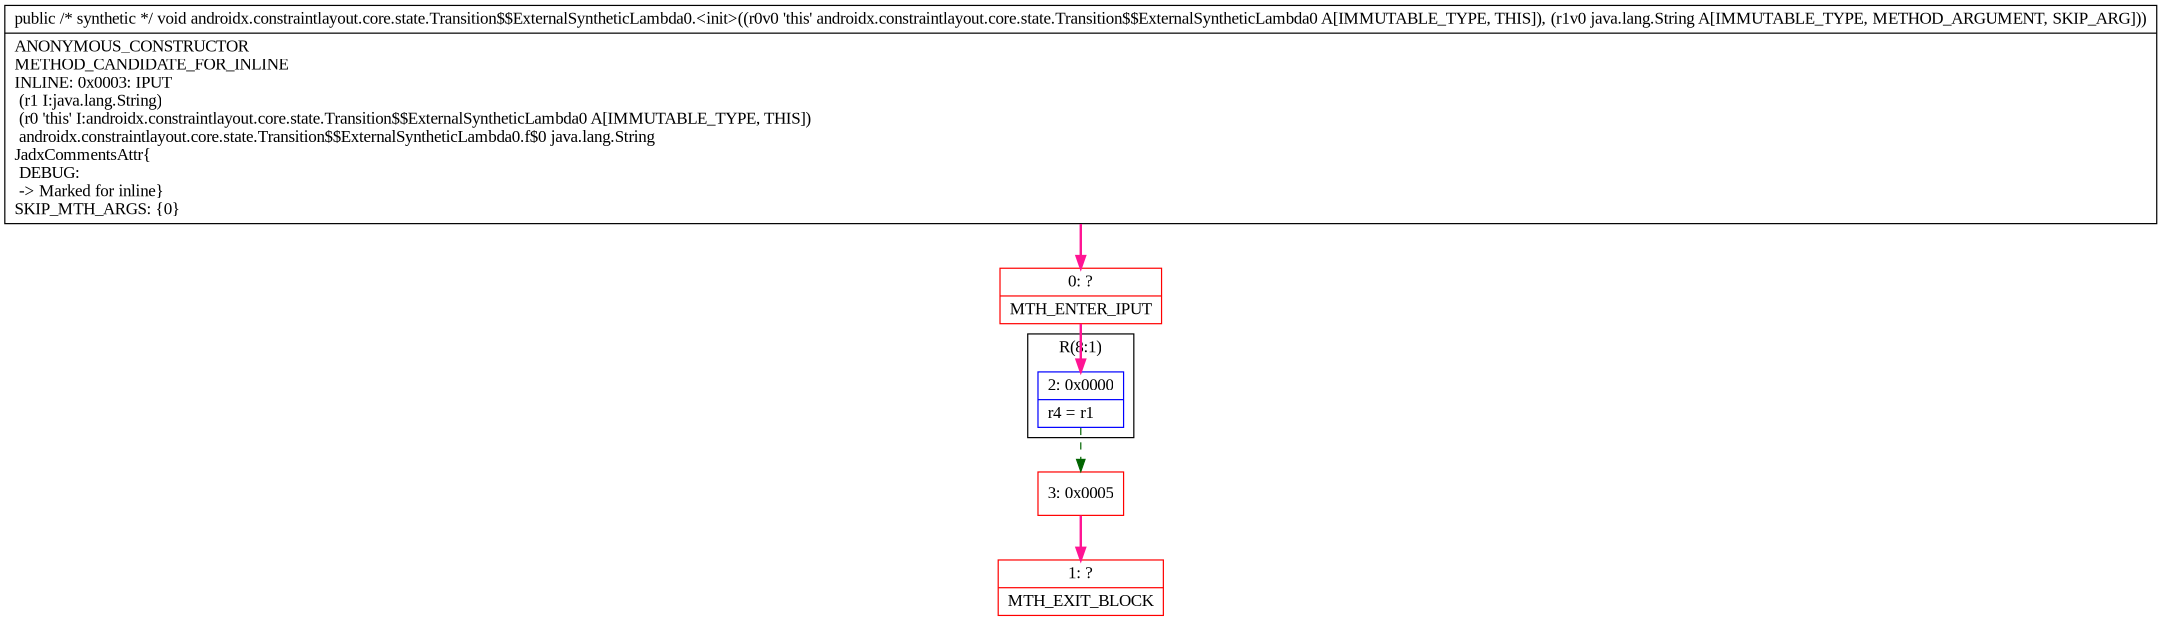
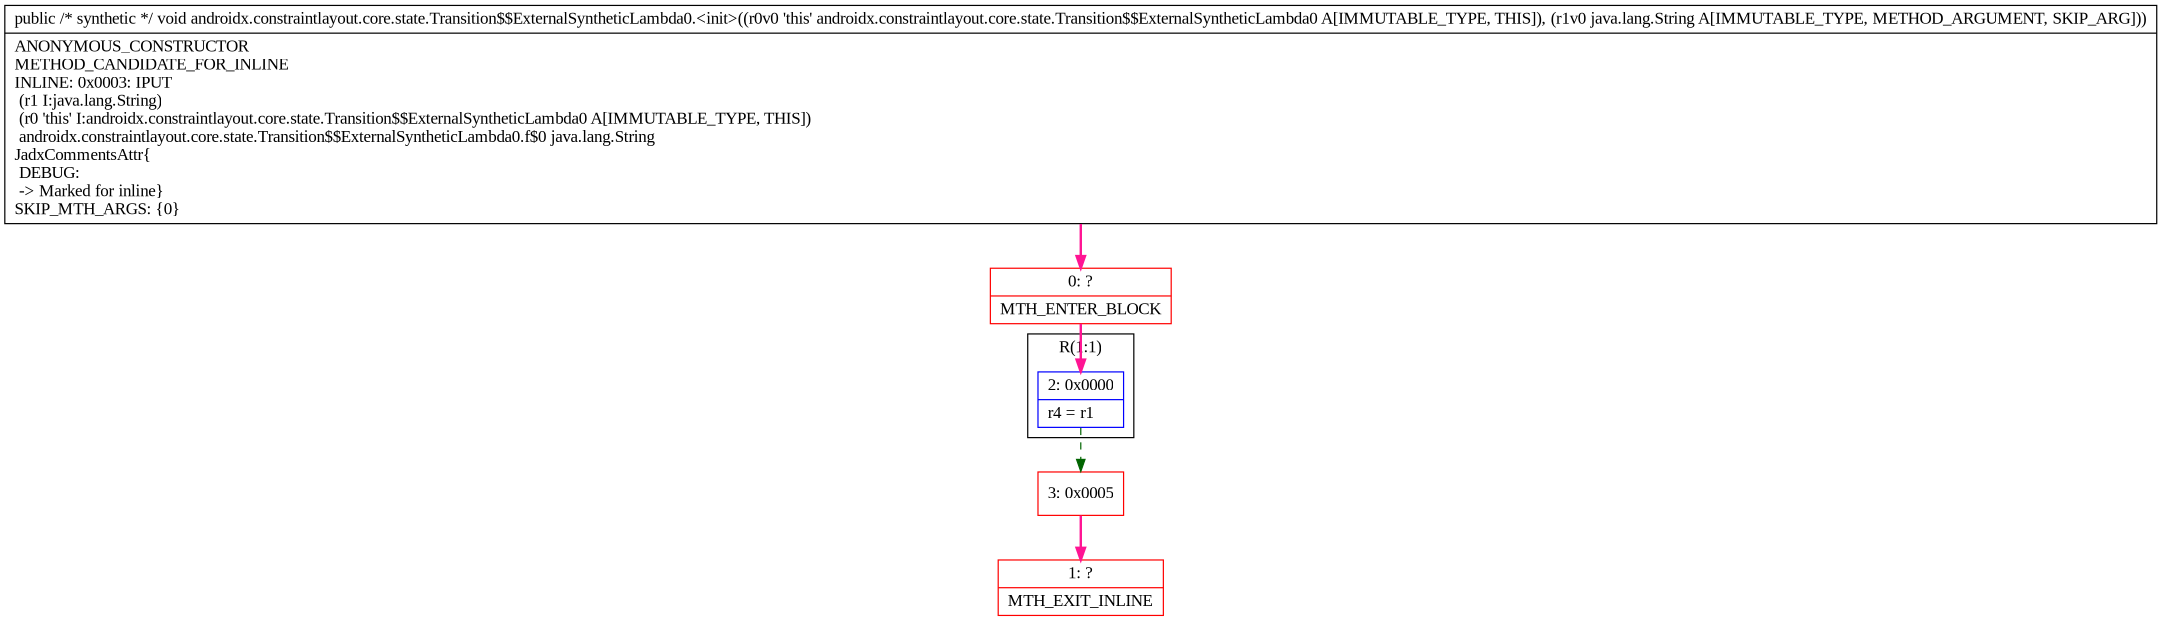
node "0: ?": text "MTH_ENTER_IPUT" -> "MTH_ENTER_BLOCK"
cluster "R(8:1)": label "R(8:1)" -> "R(1:1)"
node "1: ?": text "MTH_EXIT_BLOCK" -> "MTH_EXIT_INLINE"
